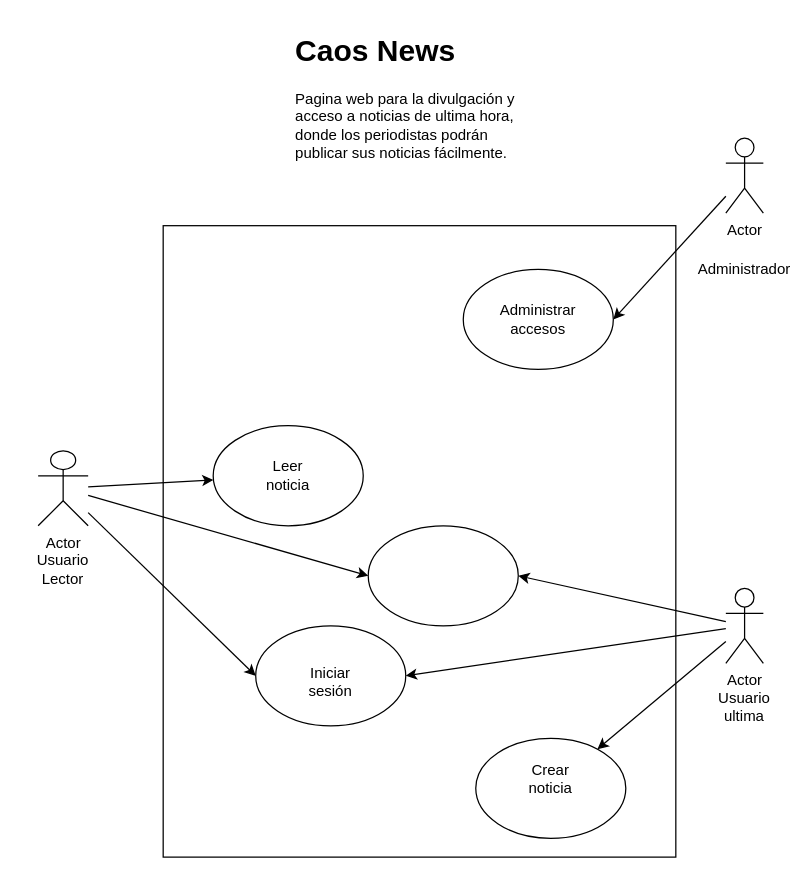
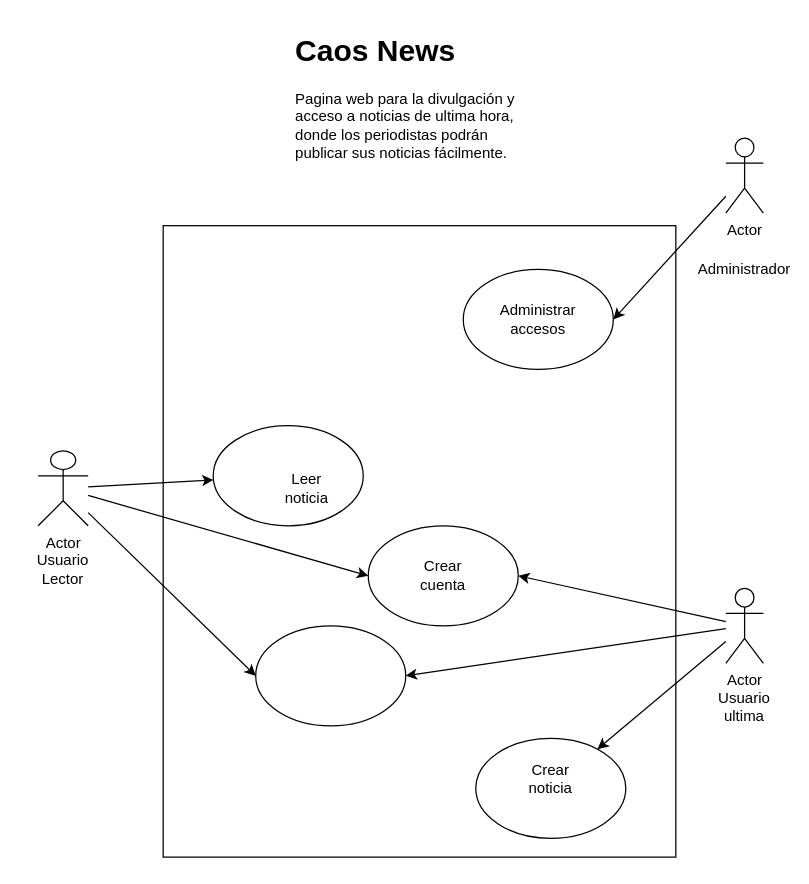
node "Leer noticia": moved (288, 476) -> (307, 488)
node "Crear cuenta": added
node "Iniciar sesión": removed
